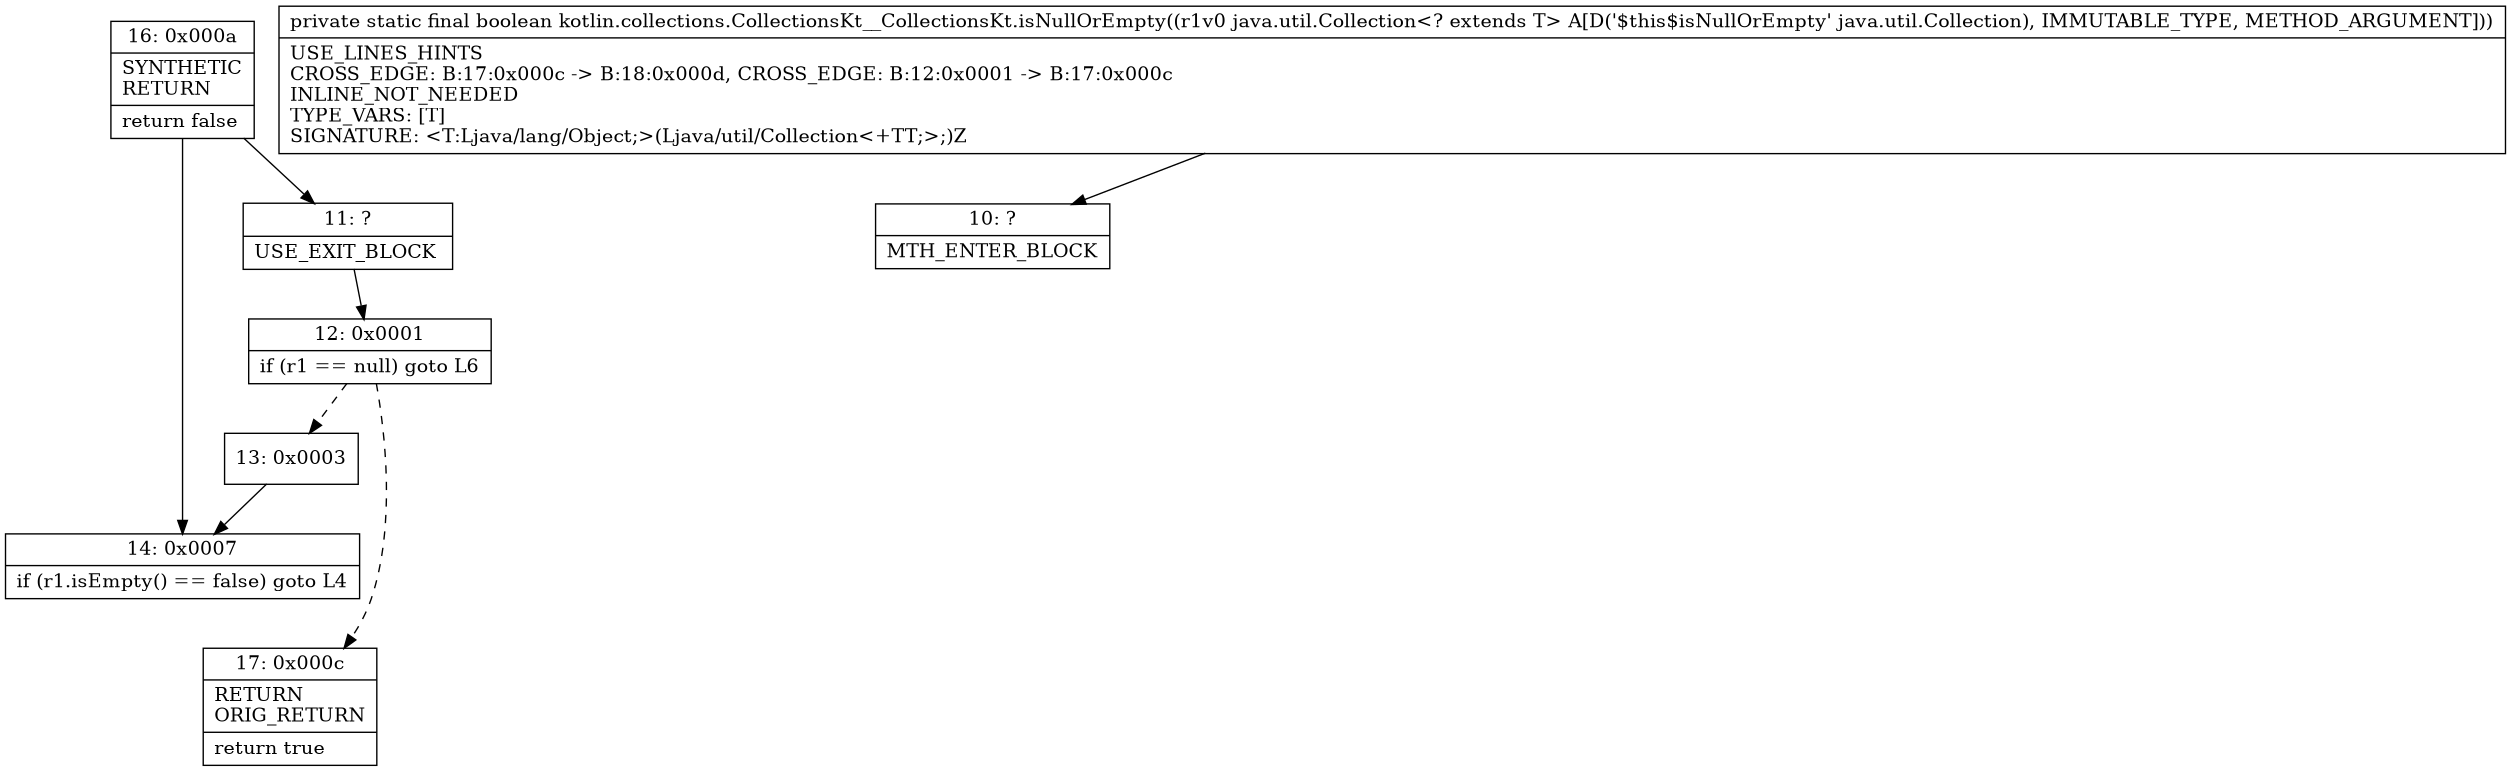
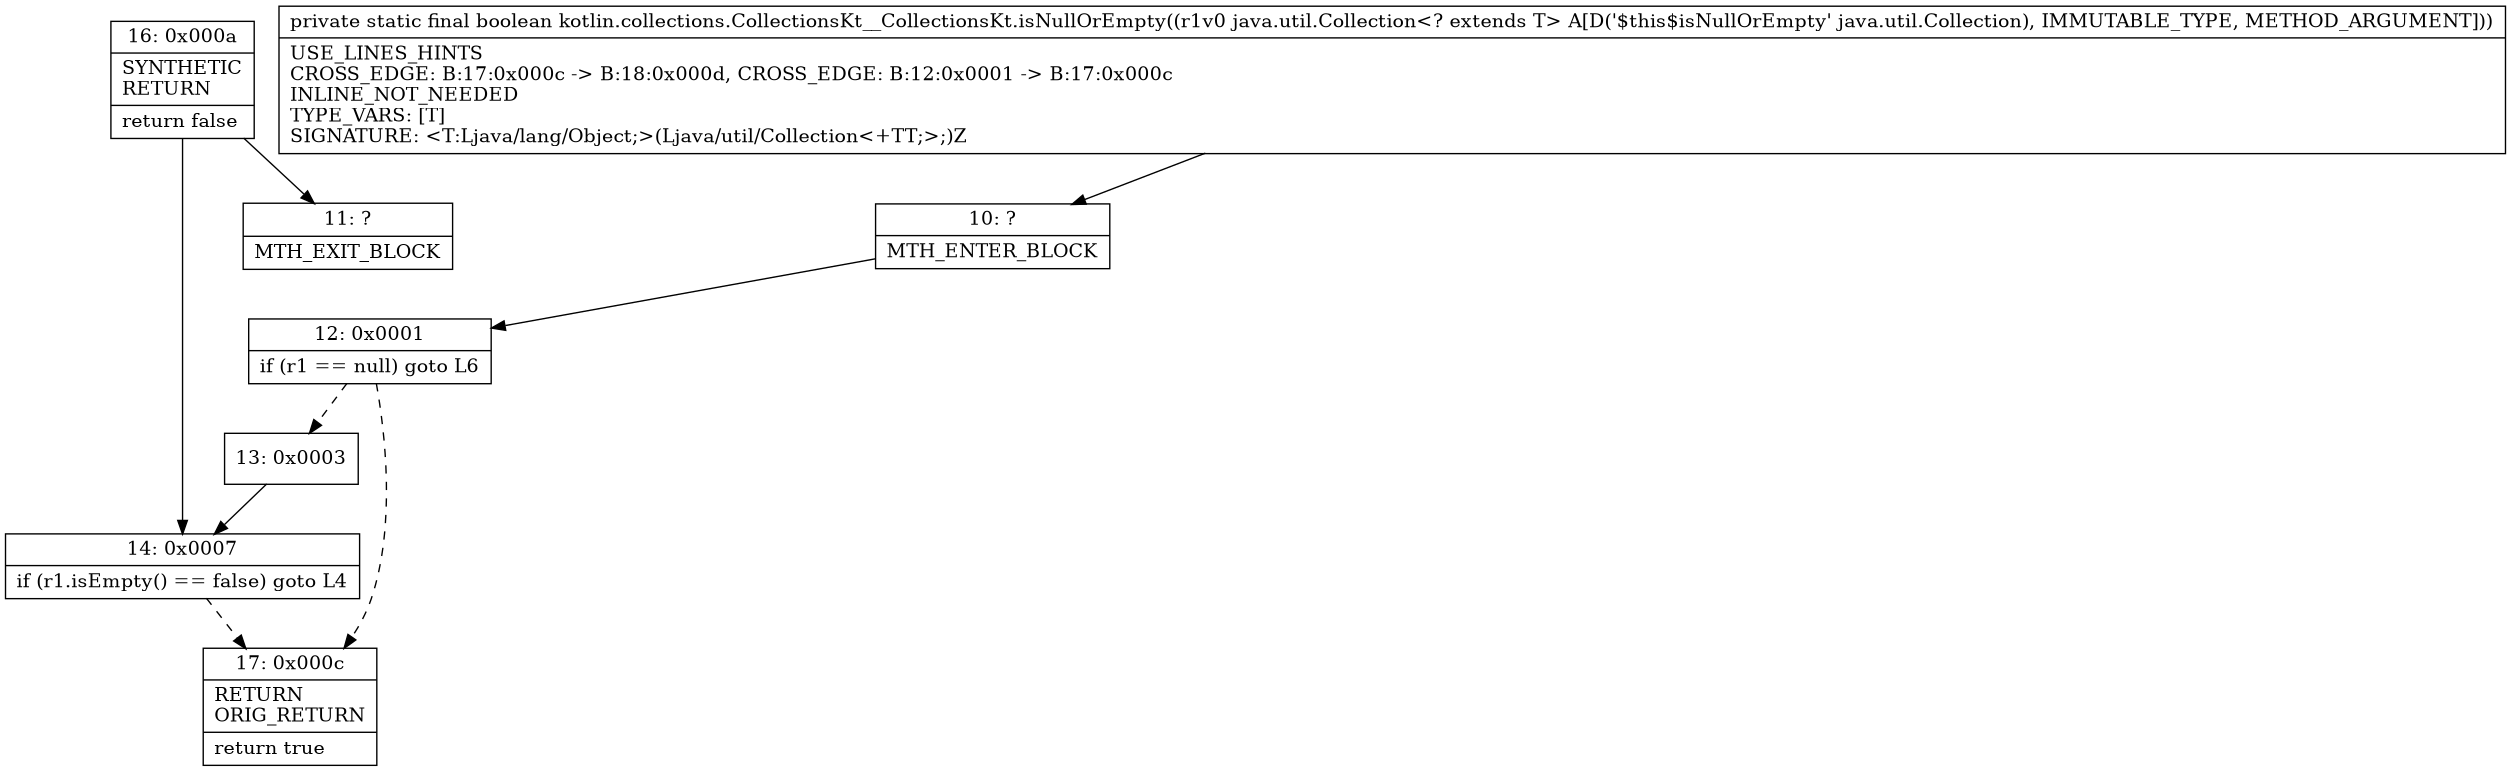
node "11: ?": text "USE_EXIT_BLOCK" -> "MTH_EXIT_BLOCK"
edge "11: ?" -> "12: 0x0001": now "10: ?" -> "12: 0x0001"
edge "14: 0x0007" -> "17: 0x000c": added
